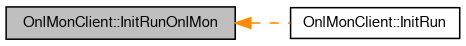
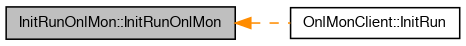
node "OnlMonClient::InitRunOnlMon": label "OnlMonClient::InitRunOnlMon" -> "InitRunOnlMon::InitRunOnlMon"
